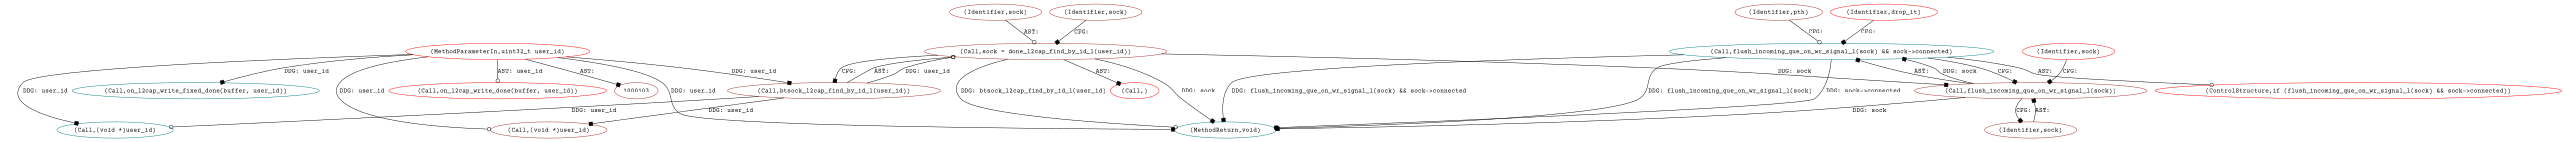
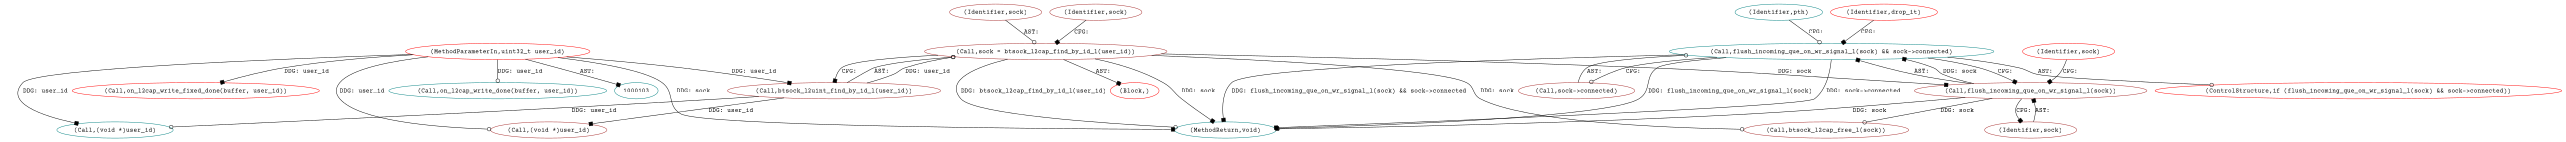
node "(Identifier,pth)": color brown -> teal
node "(Call,sock = done_l2cap_find_by_id_l(user_id))": label "(Call,sock = done_l2cap_find_by_id_l(user_id))" -> "(Call,sock = btsock_l2cap_find_by_id_l(user_id))"
edge "(MethodParameterIn,uint32_t user_id)" -> "(Call,on_l2cap_write_done(buffer, user_id))": label "AST: user_id" -> "DDG: user_id"
node "(Call,on_l2cap_write_fixed_done(buffer, user_id))": color teal -> red
node "(Call,on_l2cap_write_done(buffer, user_id))": color red -> teal
node "1000103": color brown -> teal
edge "(MethodParameterIn,uint32_t user_id)" -> "(MethodReturn,void)": label "DDG: user_id" -> "DDG: sock"
node "(Call,btsock_l2cap_find_by_id_l(user_id))": label "(Call,btsock_l2cap_find_by_id_l(user_id))" -> "(Call,btsock_l2uint_find_by_id_l(user_id))"
node "(Call,)": label "(Call,)" -> "(Block,)"
node "(Call,sock->connected)": added
edge "(Call,flush_incoming_que_on_wr_signal_l(sock))" -> "(MethodReturn,void)": arrowhead box -> odot
node "(Call,btsock_l2cap_free_l(sock))": added
